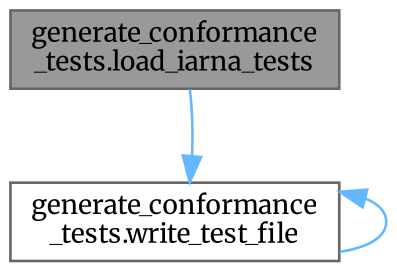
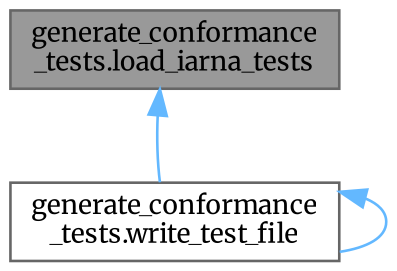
edge "generate_conformance _tests.load_iarna_tests" -> "generate_conformance _tests.write_test_file": reversed
